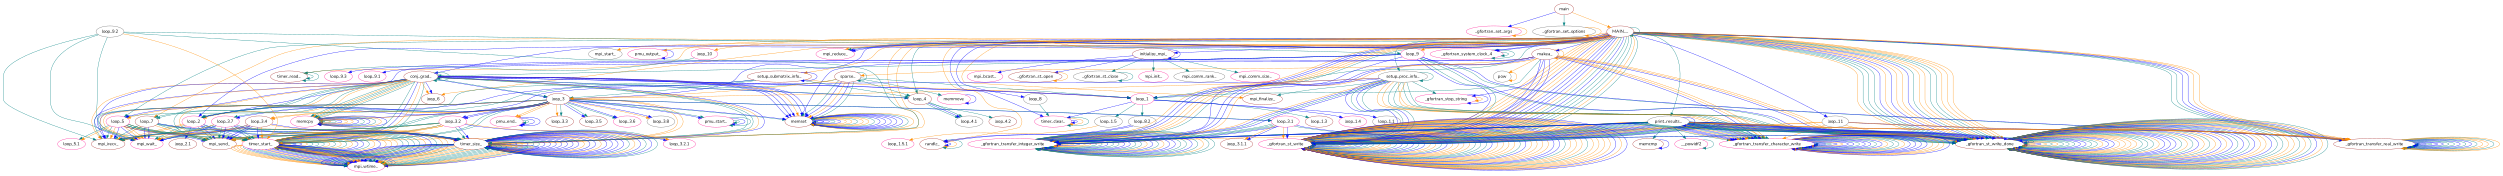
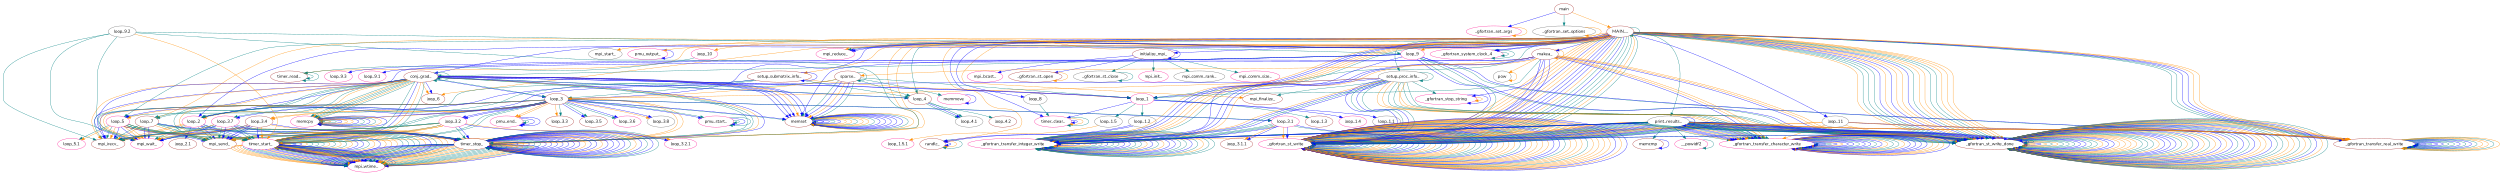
node "loop_8.2": label "loop_8.2" -> "loop_1.2"
node "timer_size_": label "timer_size_" -> "timer_stop_"
